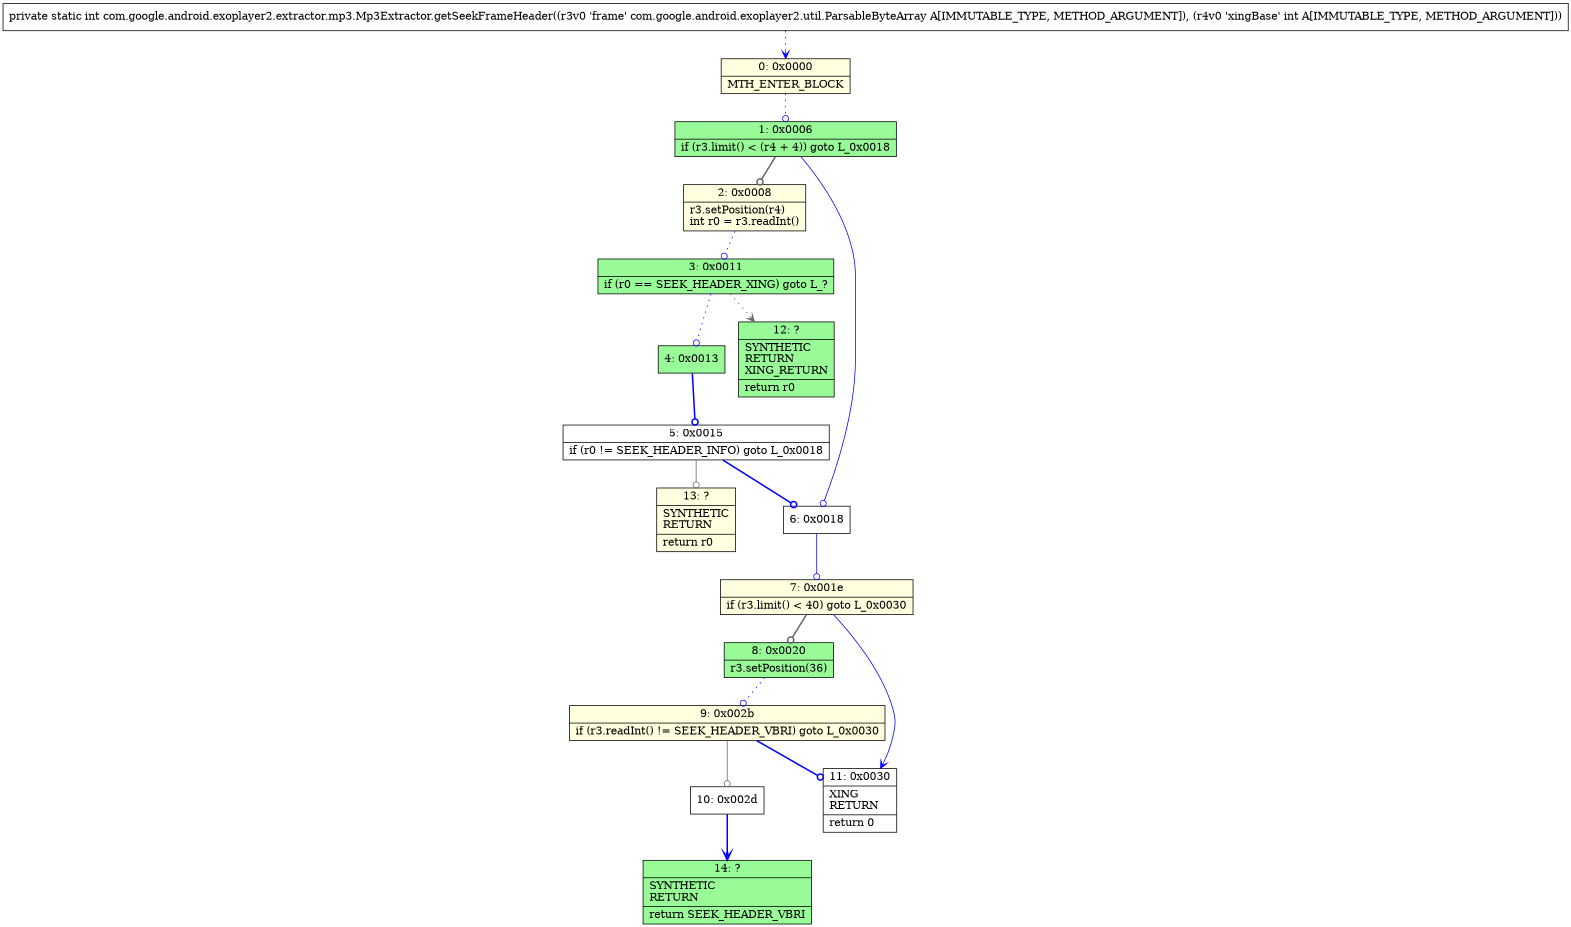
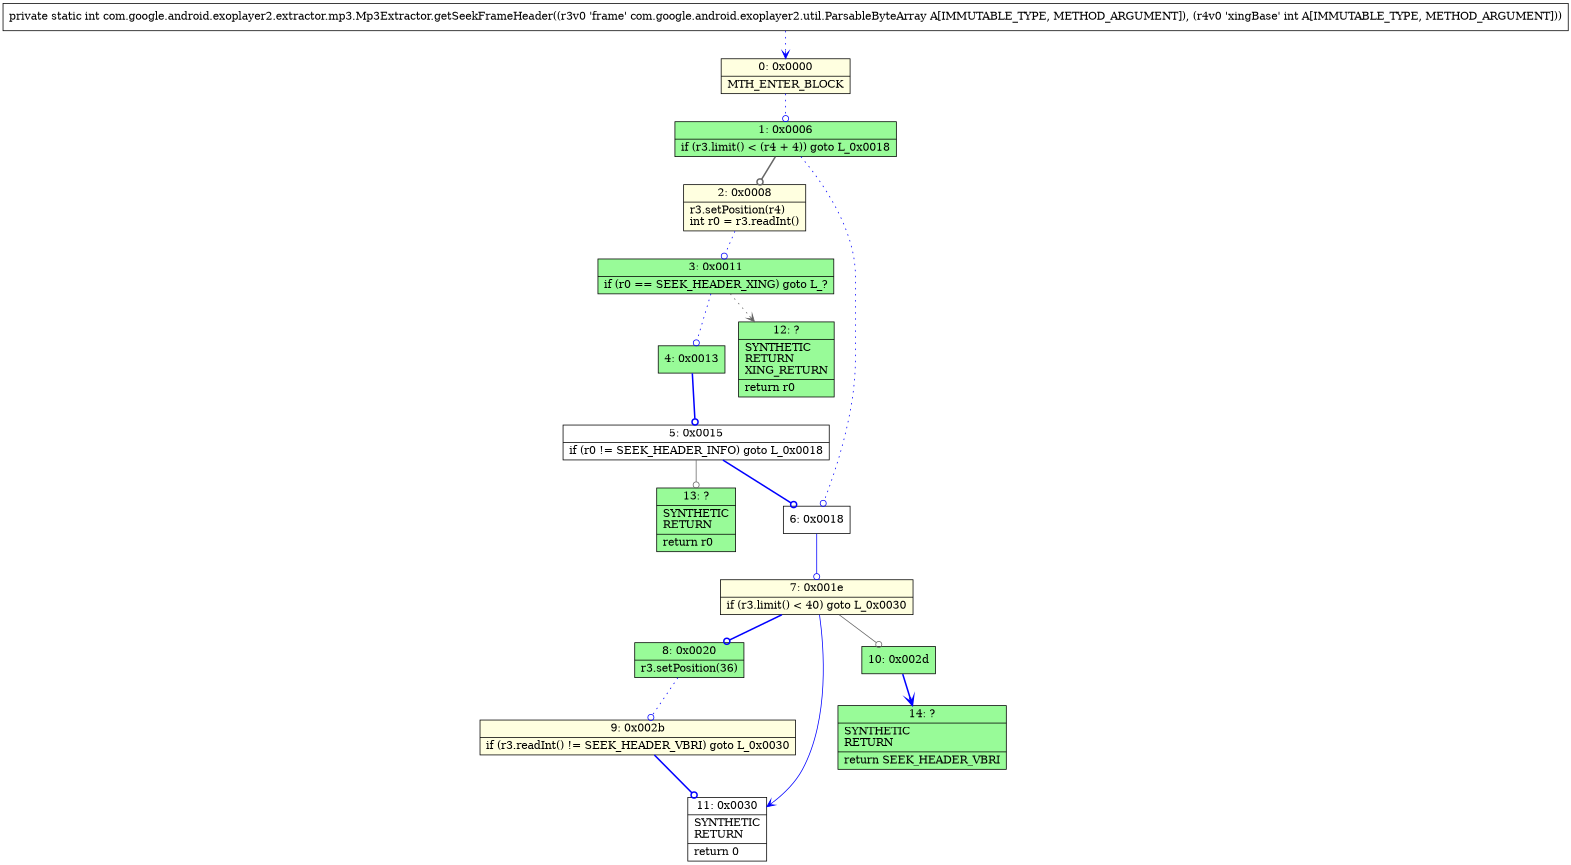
edge "1: 0x0006" -> "6: 0x0018": style solid -> dotted
node "13: ?": fillcolor lightyellow -> palegreen
edge "7: 0x001e" -> "8: 0x0020": color gray40 -> blue
edge "9: 0x002b" -> "10: 0x002d": now "7: 0x001e" -> "10: 0x002d"
node "11: 0x0030": text "XING" -> "SYNTHETIC"
node "10: 0x002d": fillcolor white -> palegreen
